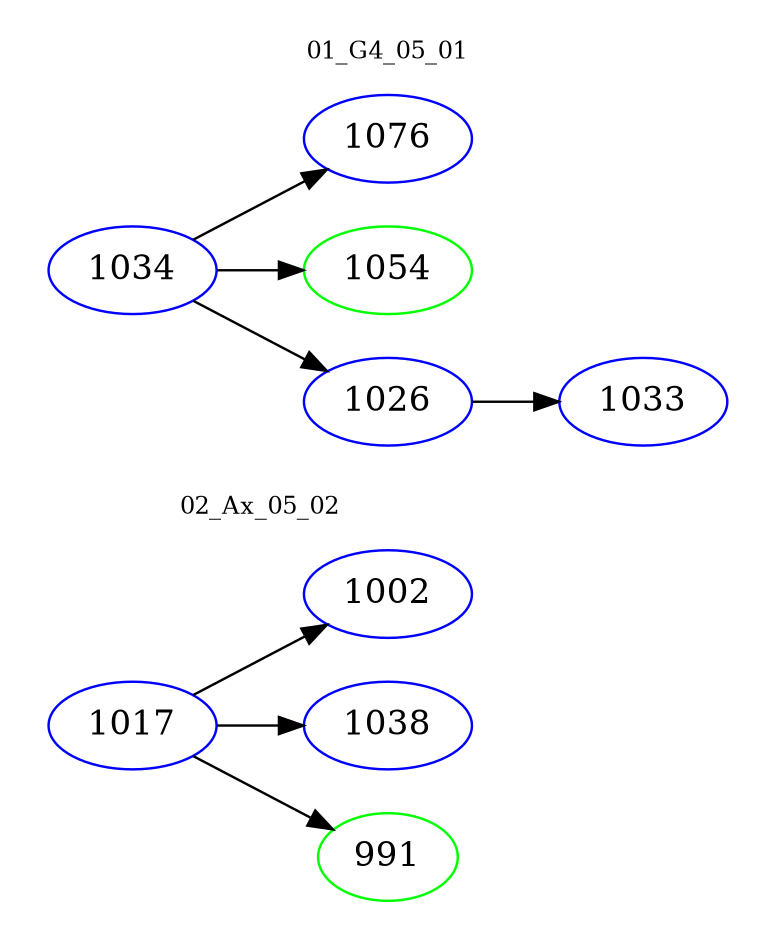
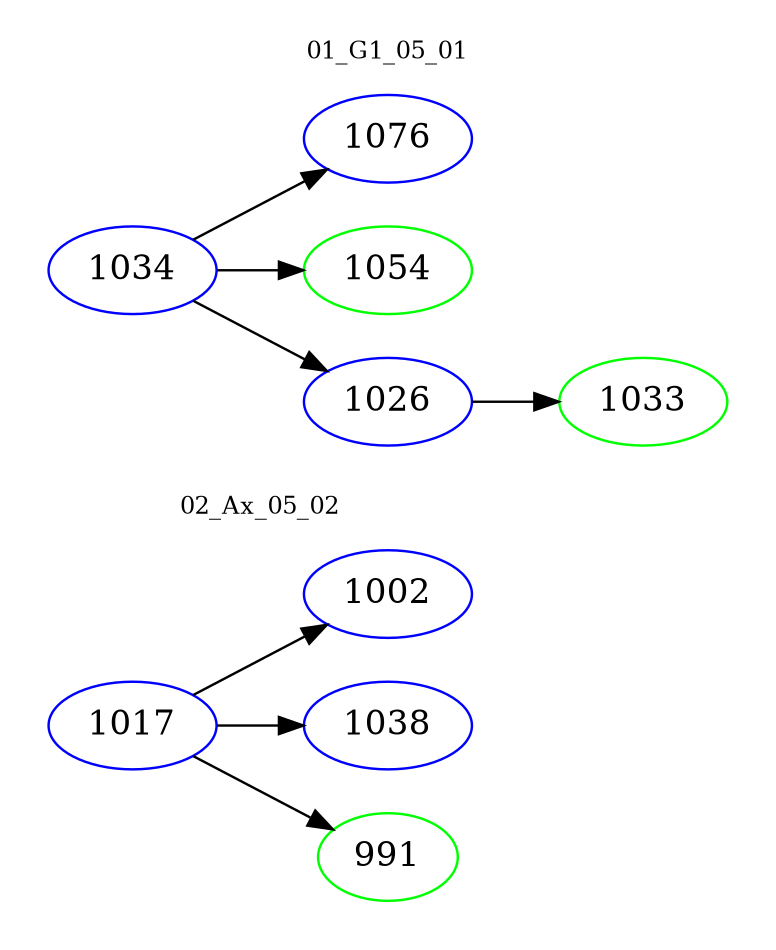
cluster "01_G4_05_01": label "01_G4_05_01" -> "01_G1_05_01"
node "1033": color blue -> green
